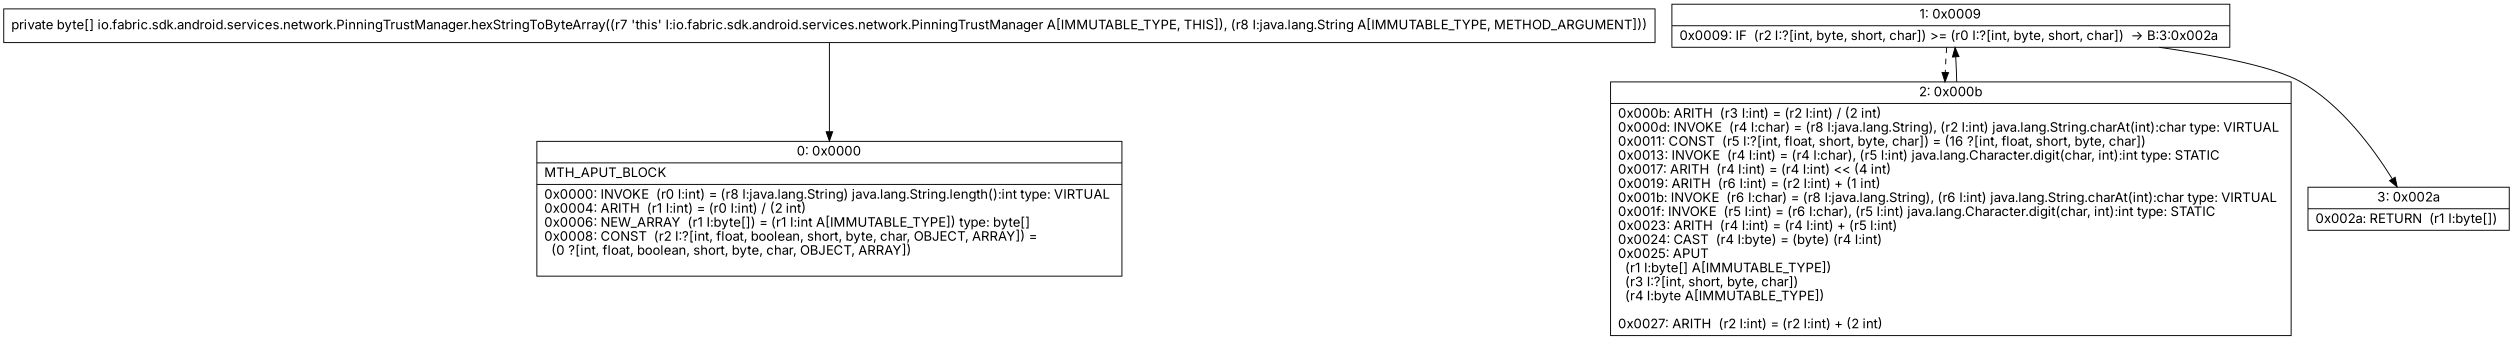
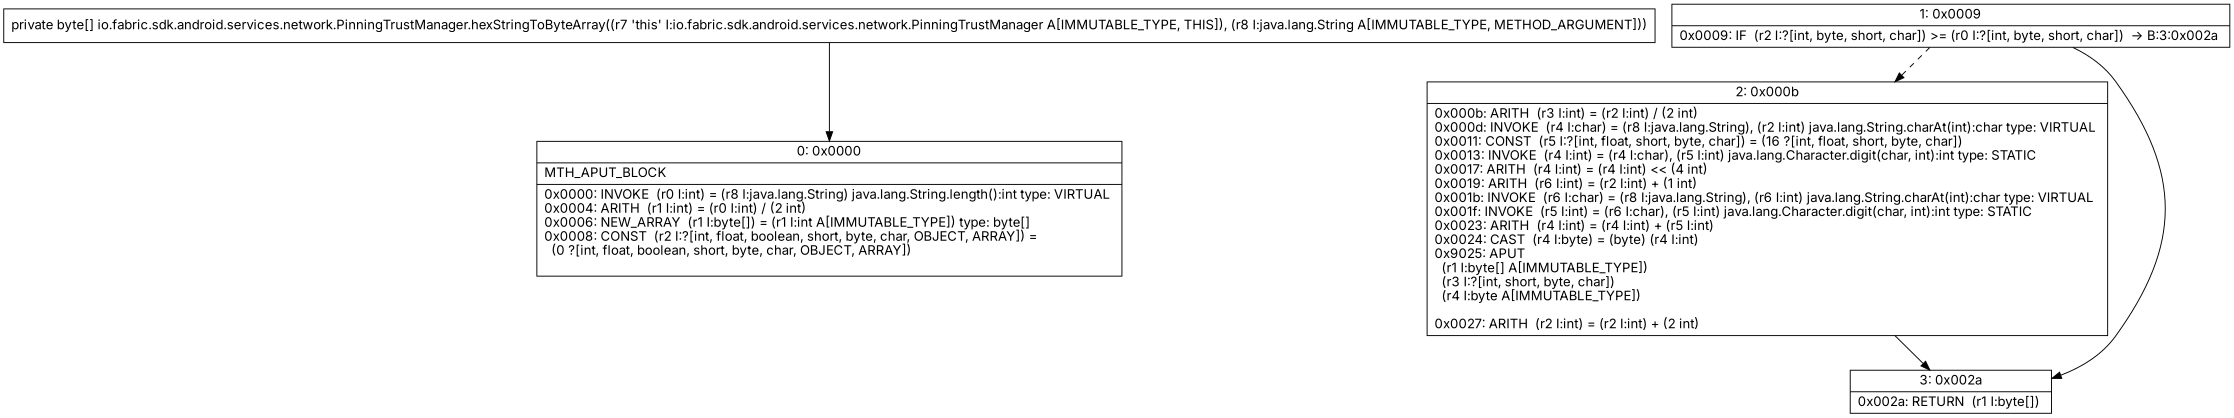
edge "2: 0x000b" -> "1: 0x0009": now "2: 0x000b" -> "3: 0x002a"
node "2: 0x000b": text "0x0025: APUT" -> "0x9025: APUT"
